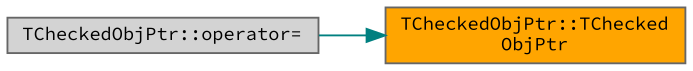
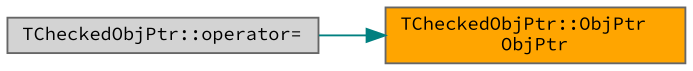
node "TCheckedObjPtr::TChecked ObjPtr": label "TCheckedObjPtr::TChecked ObjPtr" -> "TCheckedObjPtr::ObjPtr ObjPtr"
